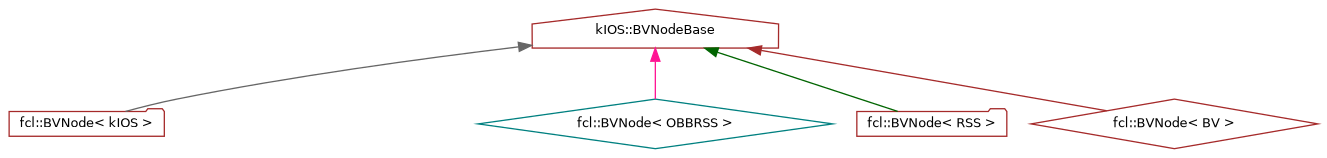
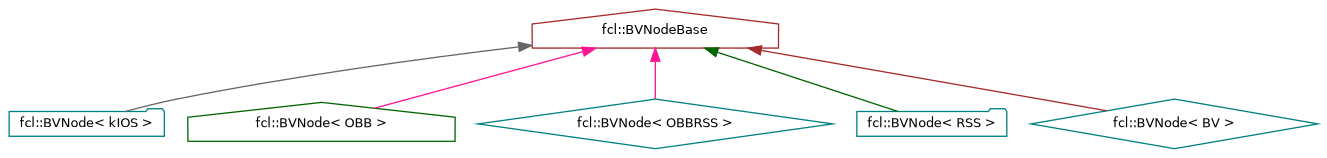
node "kIOS::BVNodeBase": label "kIOS::BVNodeBase" -> "fcl::BVNodeBase"
node "fcl::BVNode< kIOS >": color brown -> teal
node "fcl::BVNode< OBB >": added
node "fcl::BVNode< RSS >": color brown -> teal
node "fcl::BVNode< BV >": color brown -> teal
